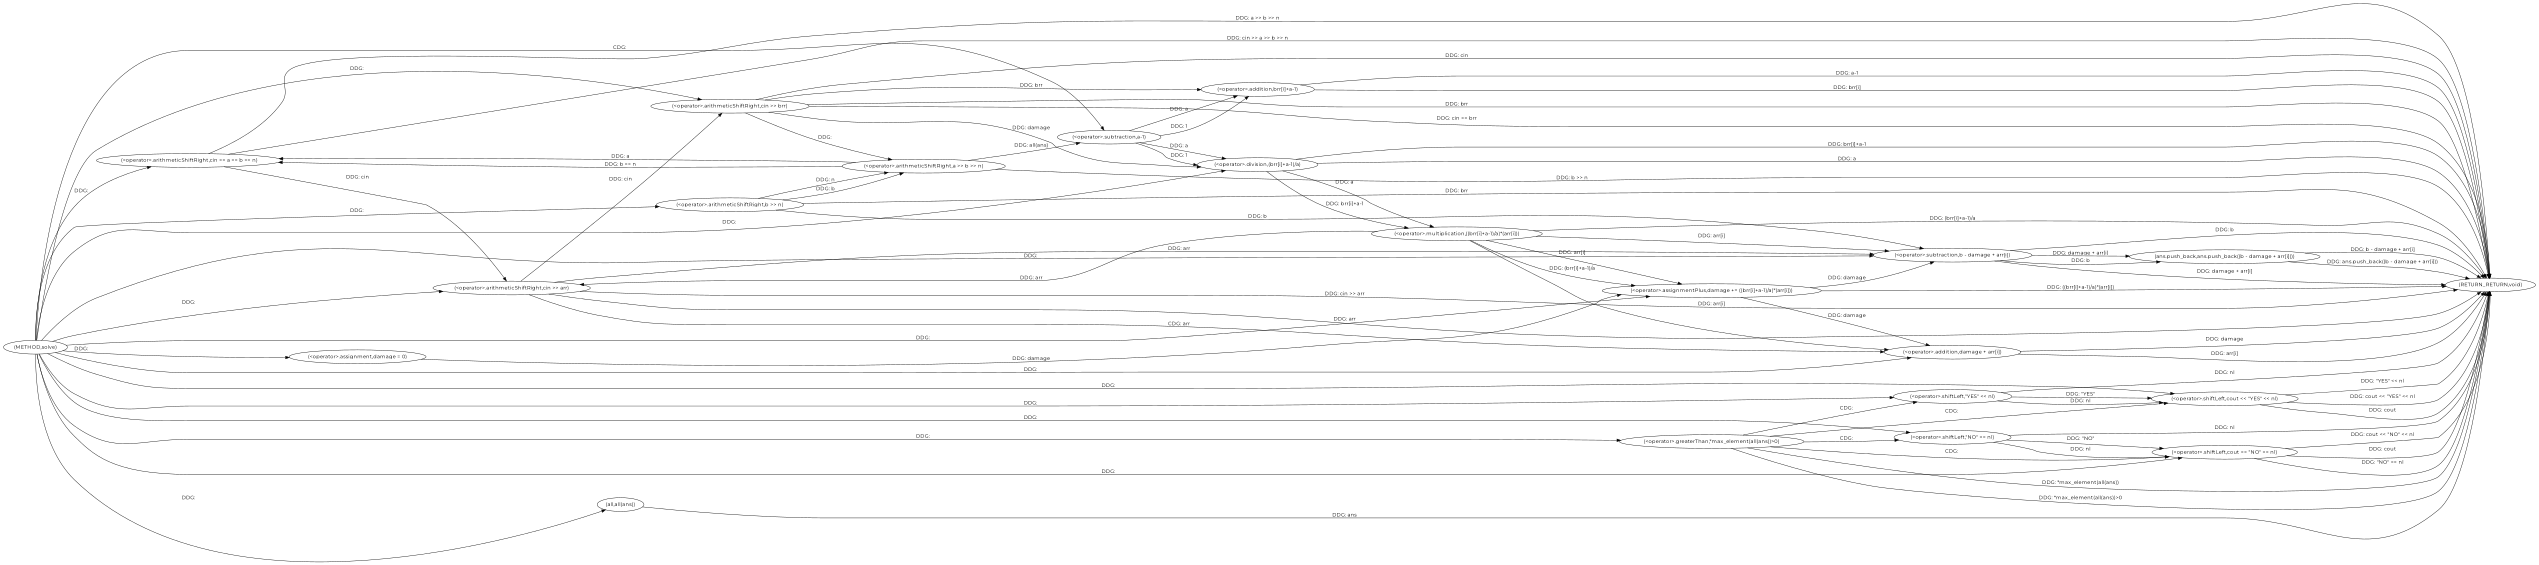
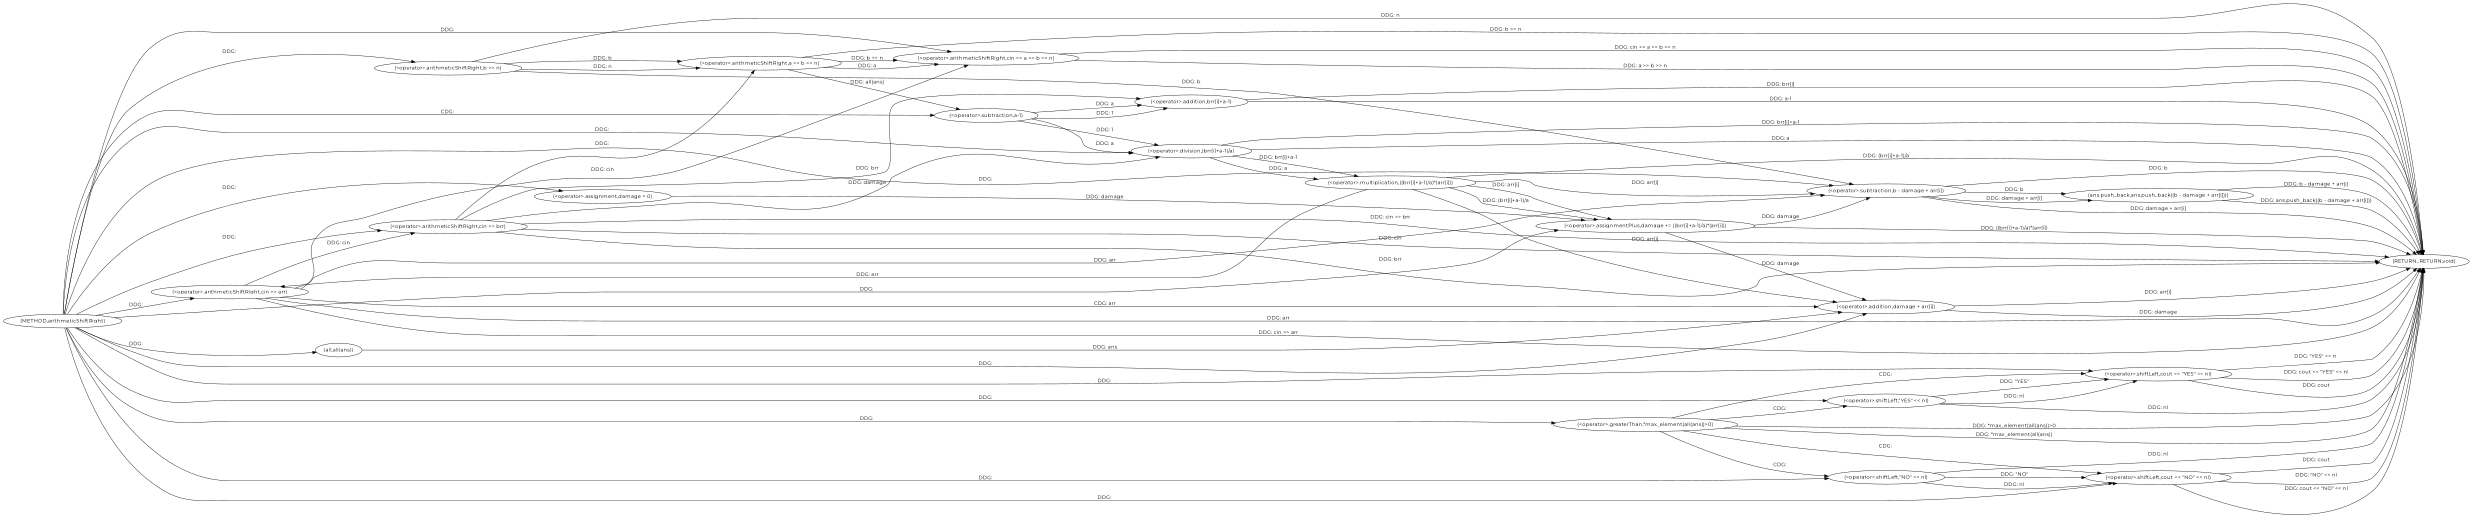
edge "(<operator>.arithmeticShiftRight,b >> n)" -> "(RETURN_RETURN,void)": label "DDG: brr" -> "DDG: n"
edge "(<operator>.arithmeticShiftRight,cin >> a >> b >> n)" -> "(<operator>.arithmeticShiftRight,cin >> arr)": reversed
node "(METHOD,solve)": label "(METHOD,solve)" -> "(METHOD,arithmeticShiftRight)"
edge "(all,all(ans))" -> "(RETURN_RETURN,void)": now "(all,all(ans))" -> "(<operator>.addition,damage + arr[i])"
